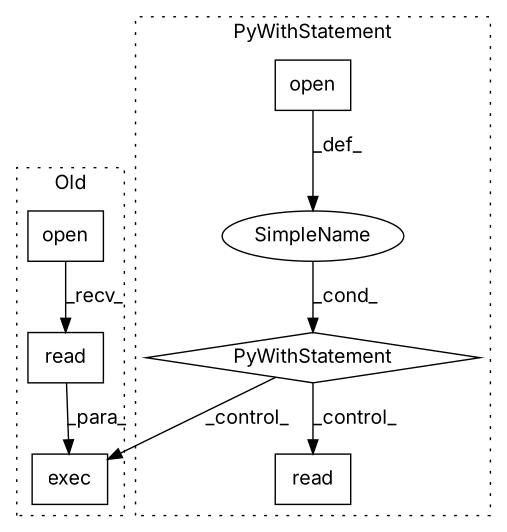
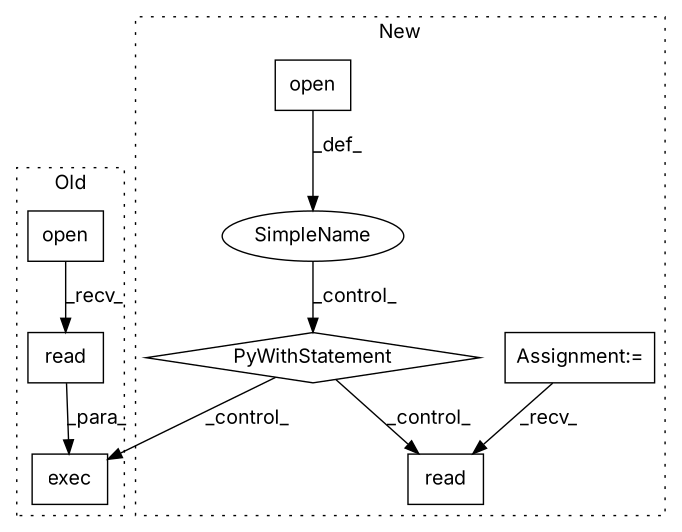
cluster "PyWithStatement": label "PyWithStatement" -> "New"
edge "SimpleName" -> "PyWithStatement": label "_cond_" -> "_control_"
node "Assignment:=": added
